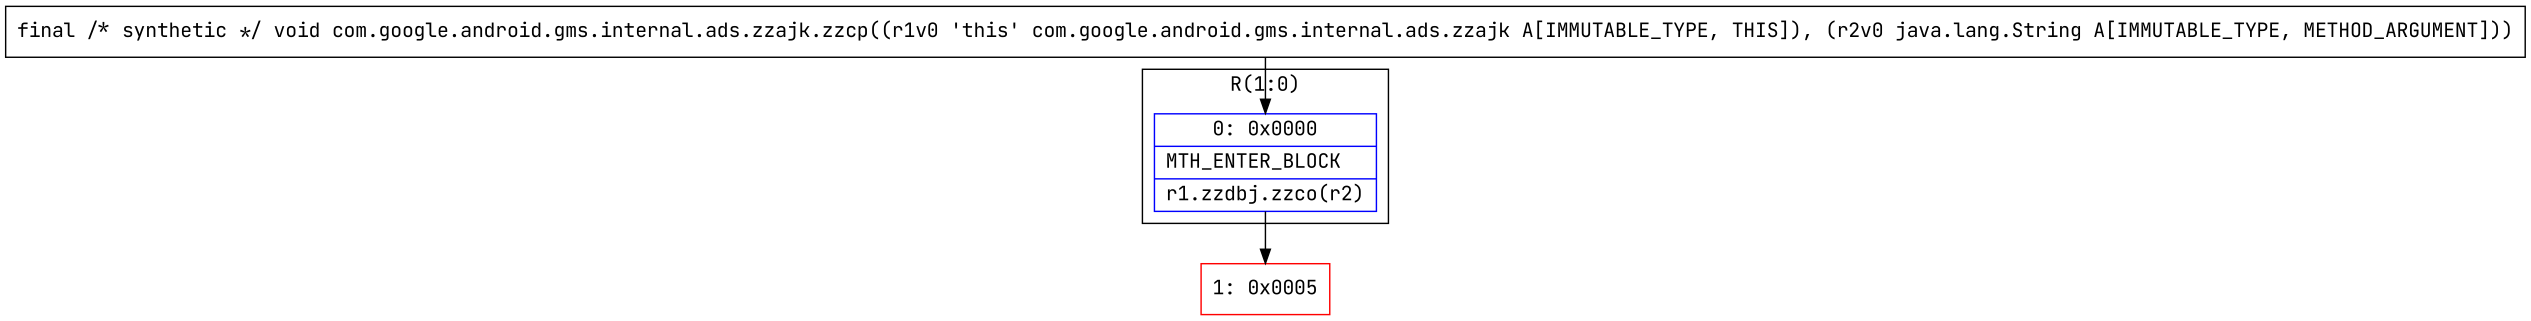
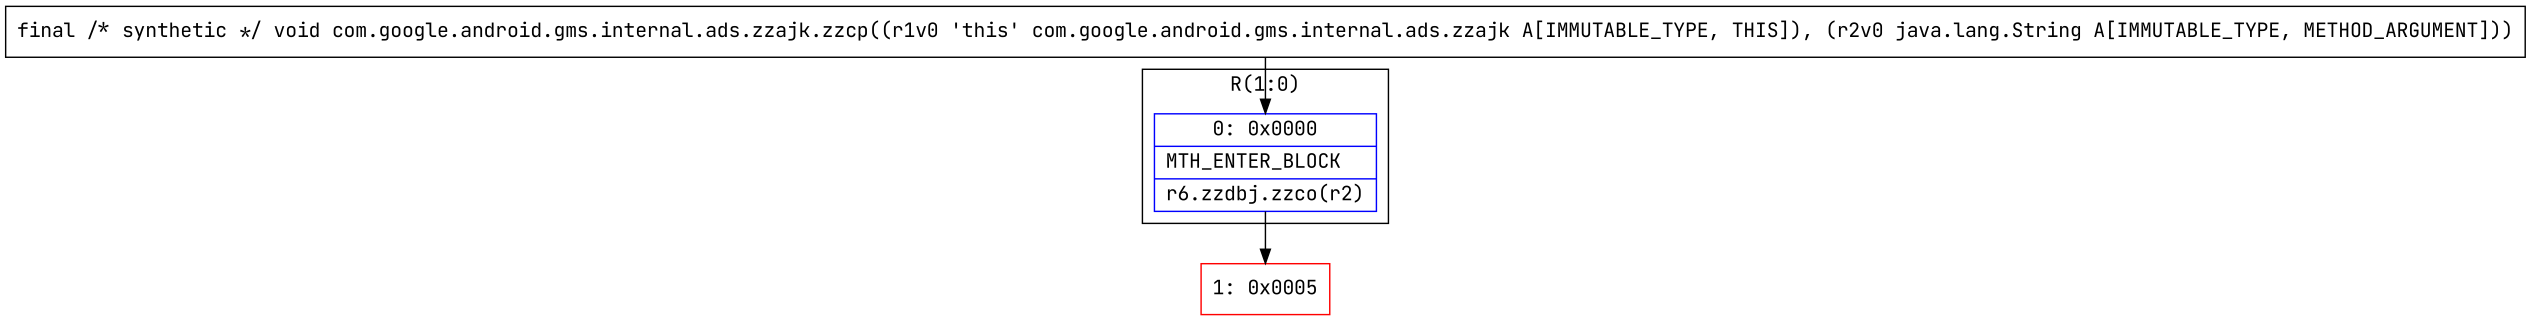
node "0: 0x0000": text "r1.zzdbj.zzco(r2)" -> "r6.zzdbj.zzco(r2)"
